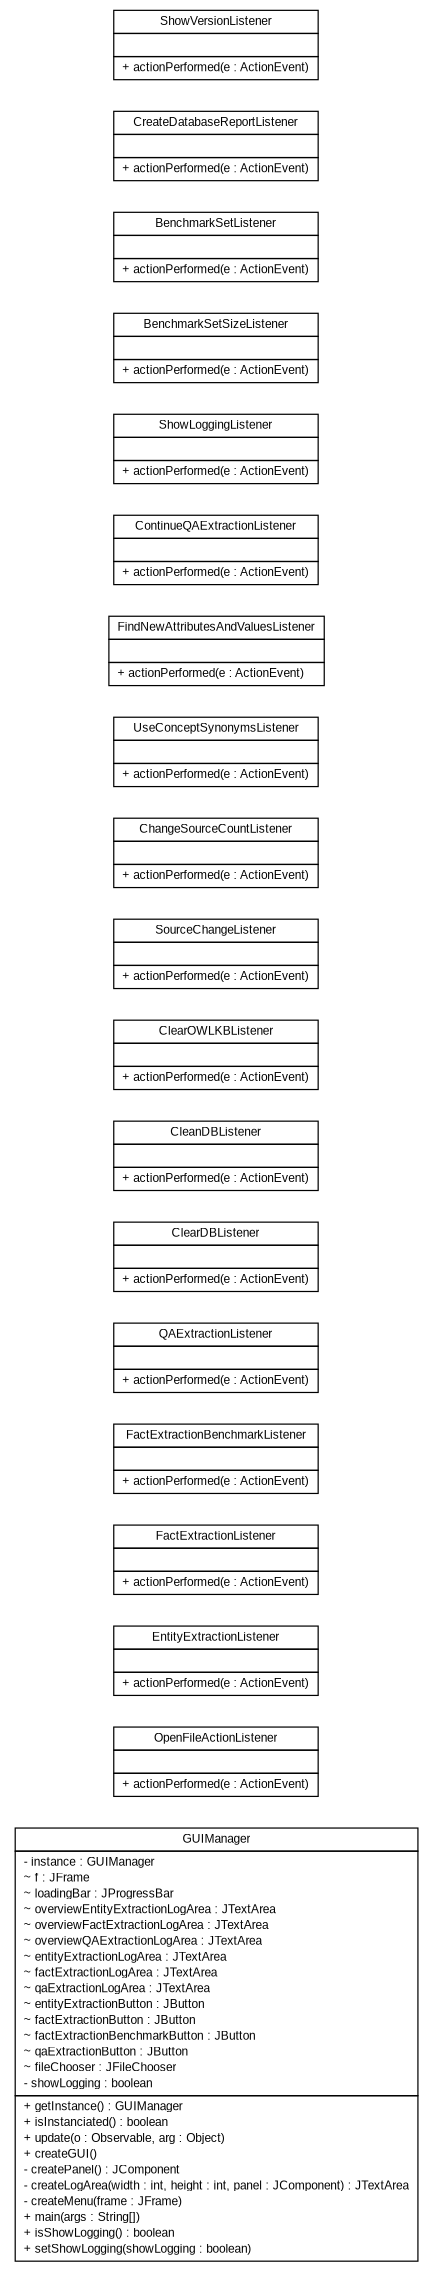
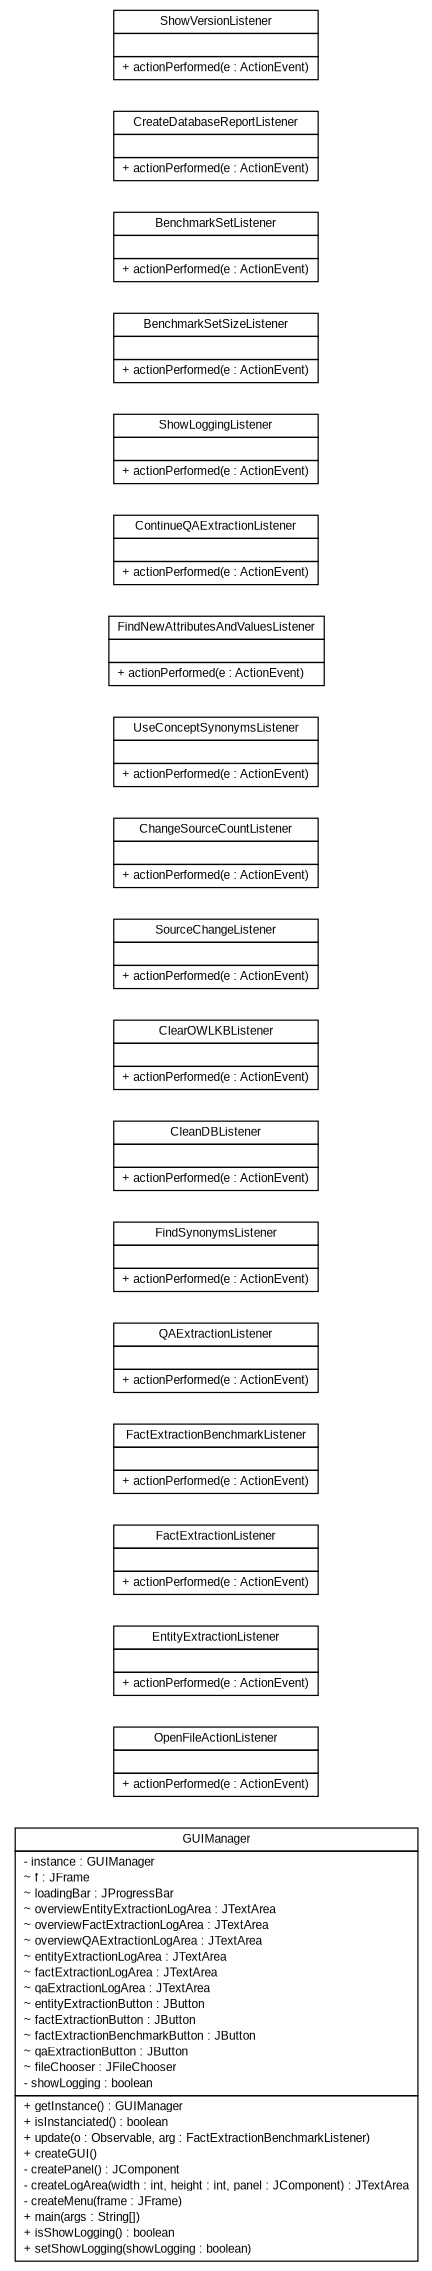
node "FindSynonymsListener": added
node "ClearDBListener": removed
node "GUIManager": text "+ update(o : Observable, arg : Object)" -> "+ update(o : Observable, arg : FactExtractionBenchmarkListener)"
